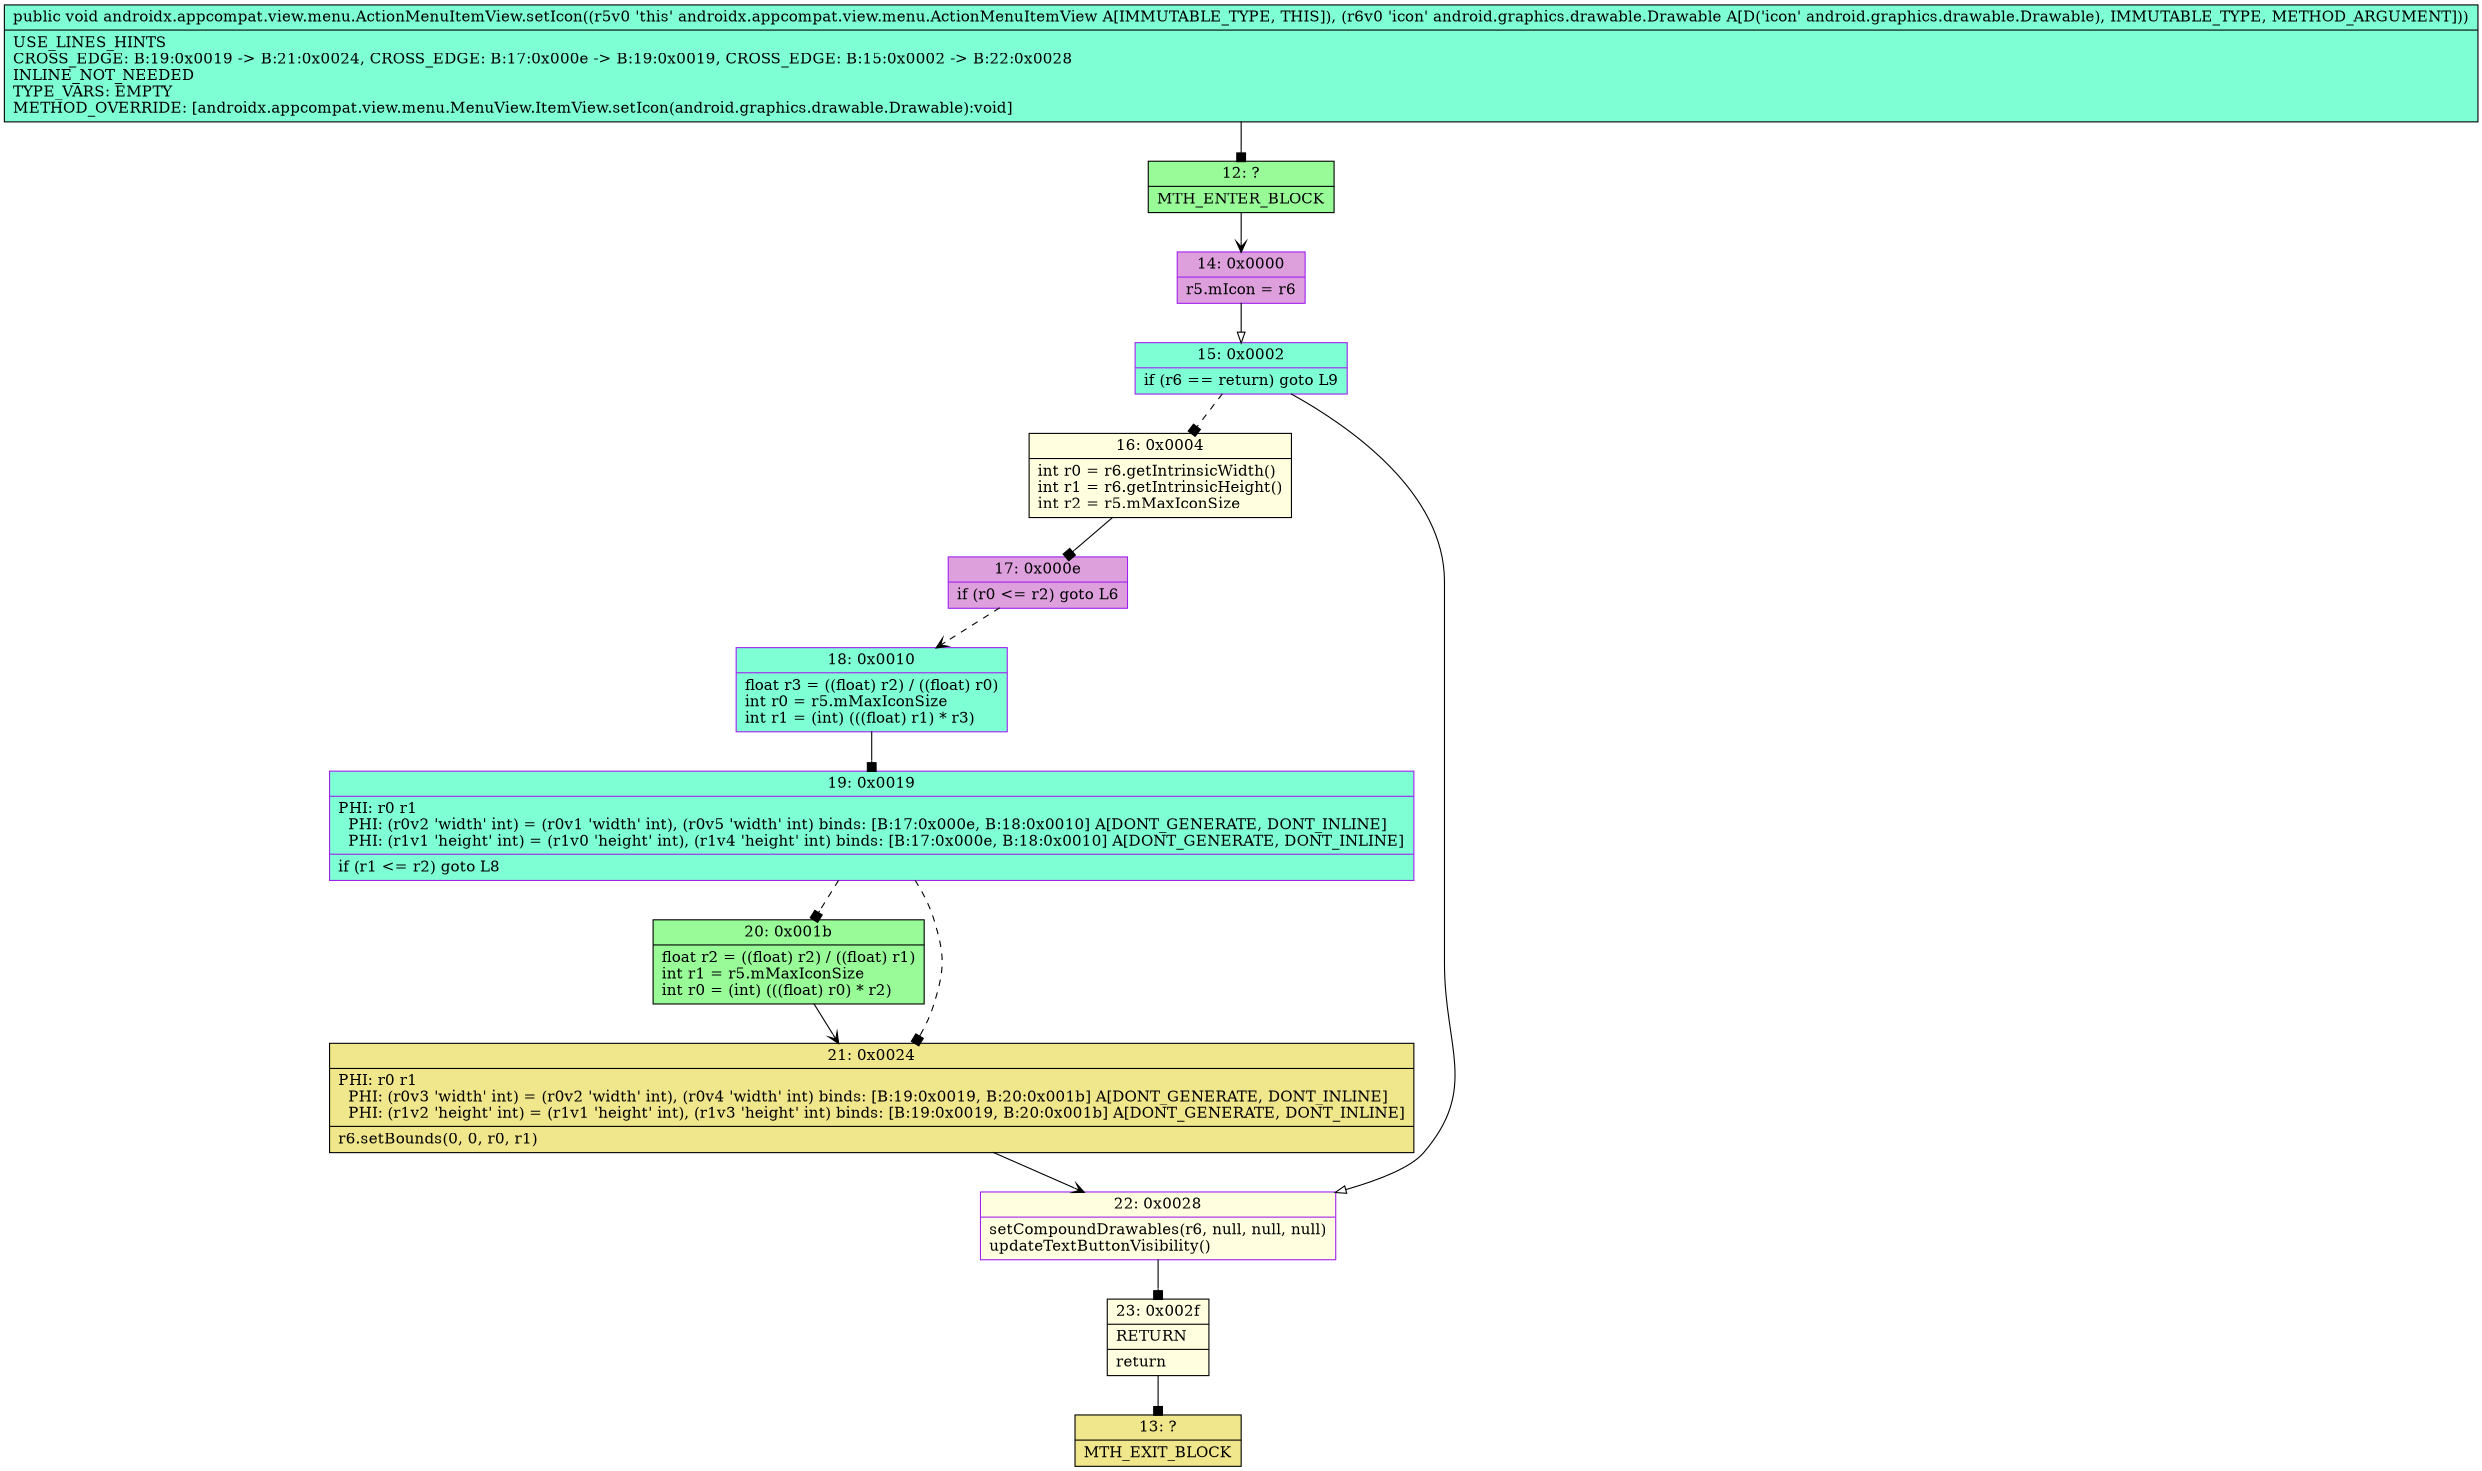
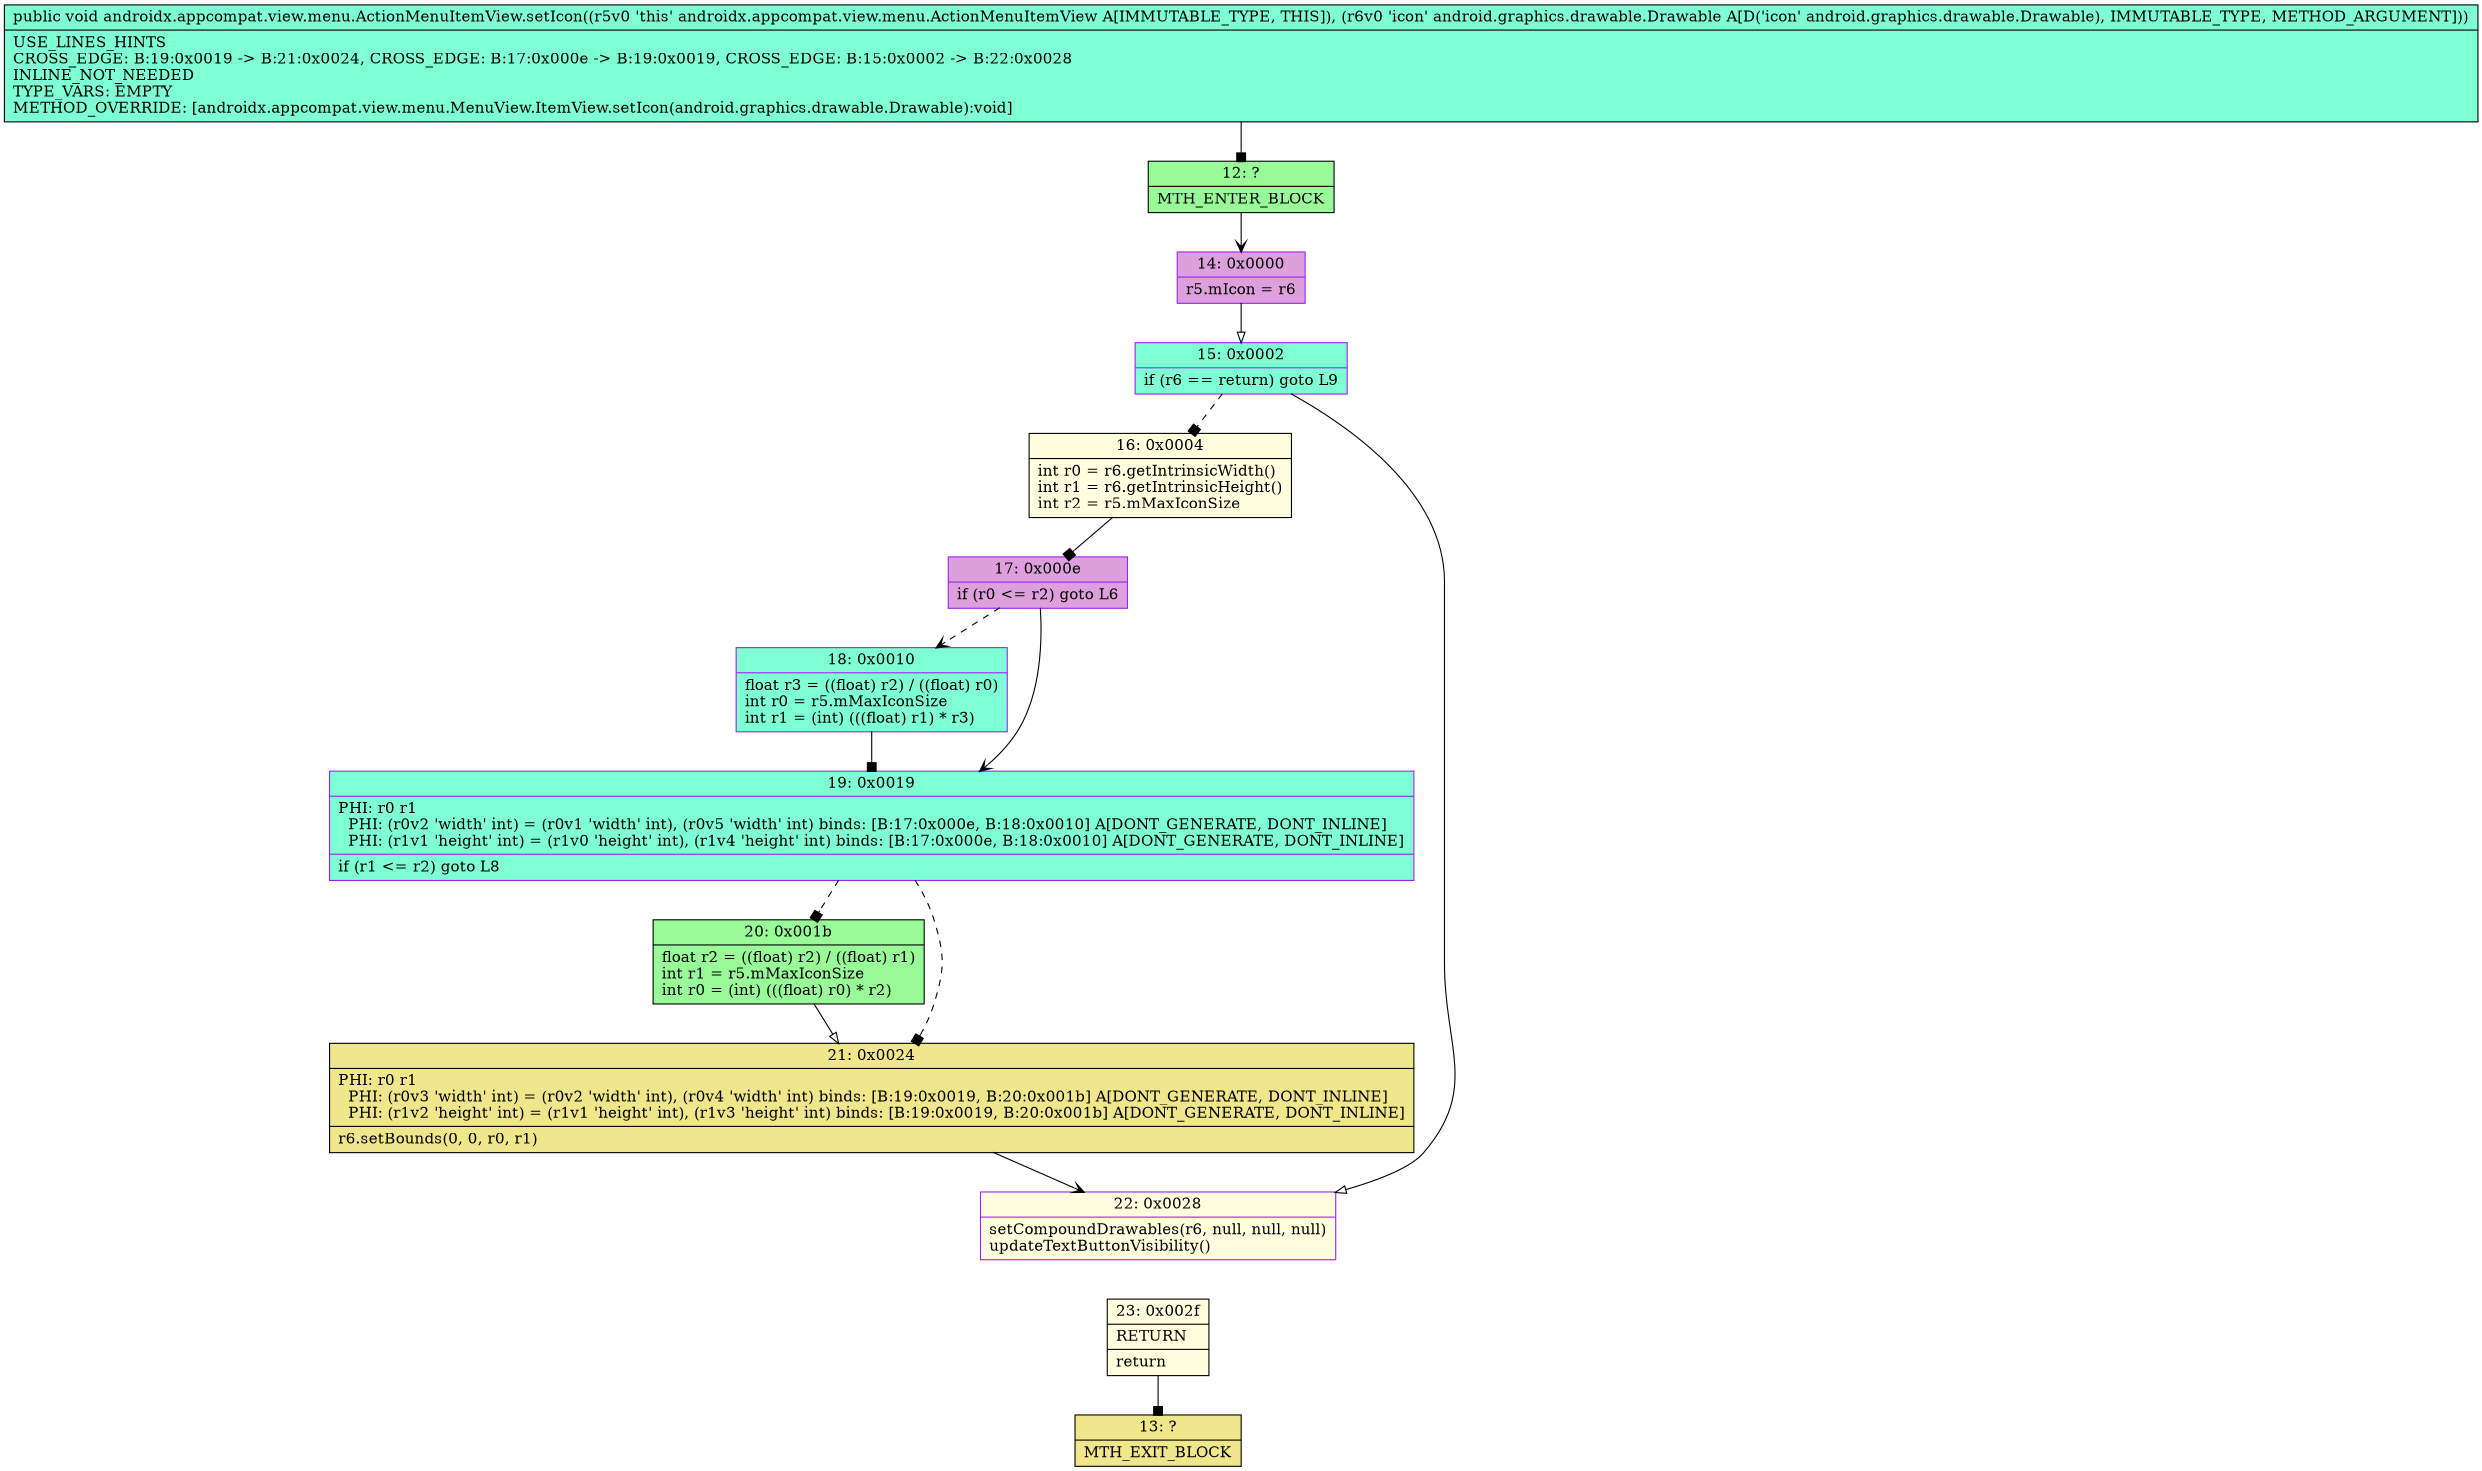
edge "17: 0x000e" -> "19: 0x0019": added
edge "20: 0x001b" -> "21: 0x0024": arrowhead vee -> onormal
edge "22: 0x0028" -> "23: 0x002f": removed
